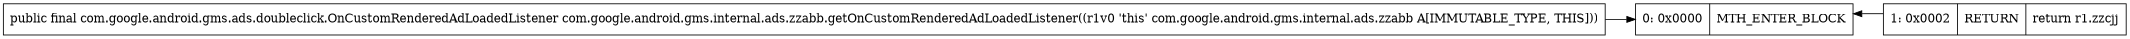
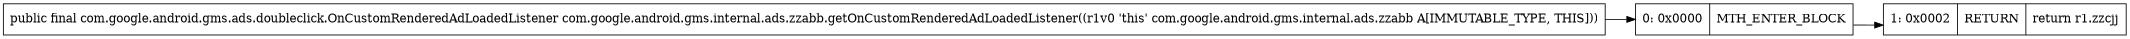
edge "1: 0x0002" -> "0: 0x0000": reversed
